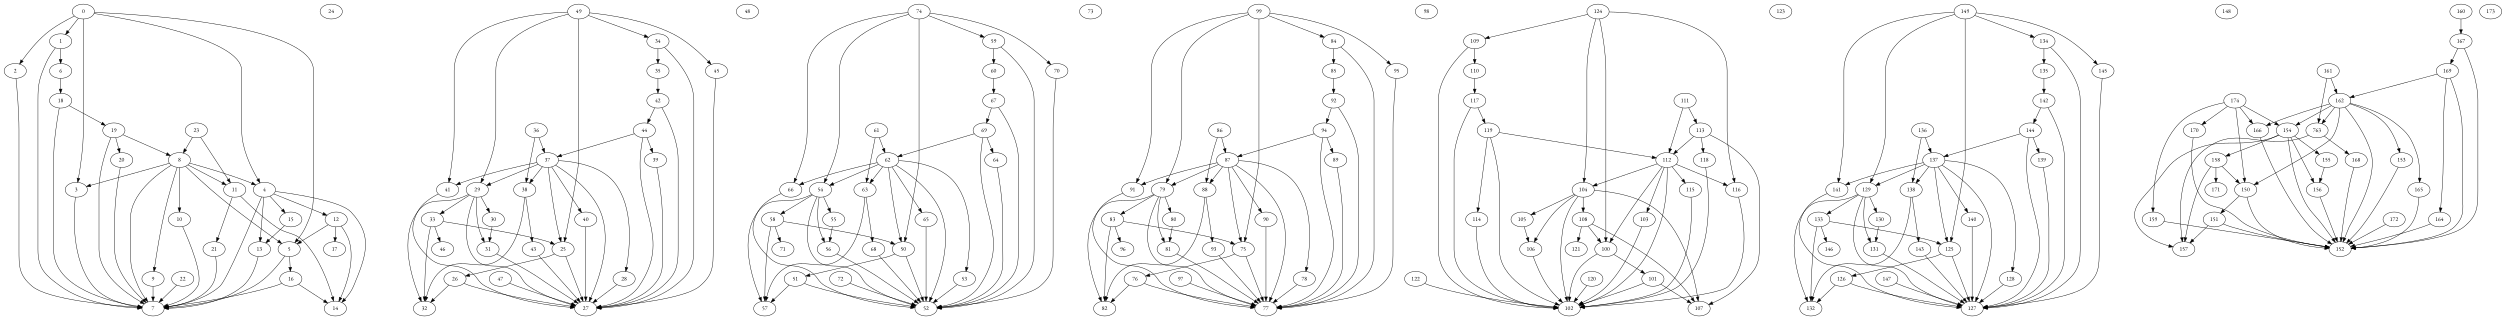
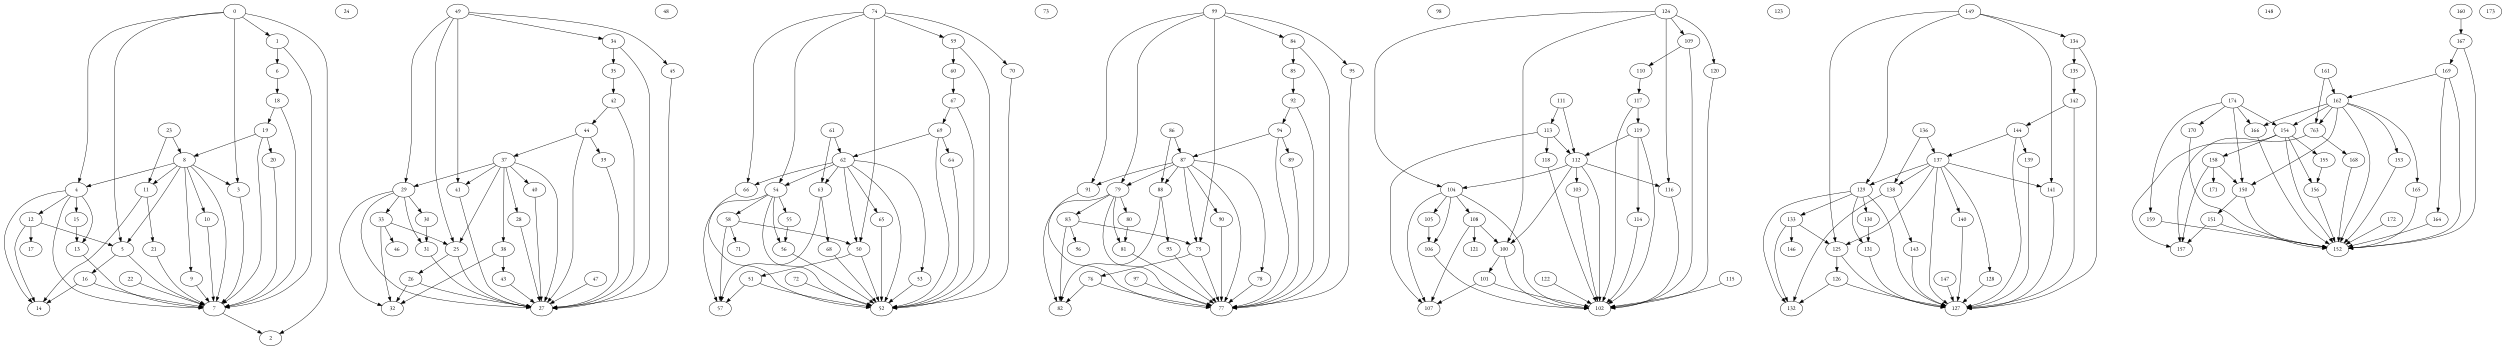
edge "124" -> "120": added
node "145": removed
node "36": removed
edge "112" -> "115": removed
edge "2" -> "7": reversed
